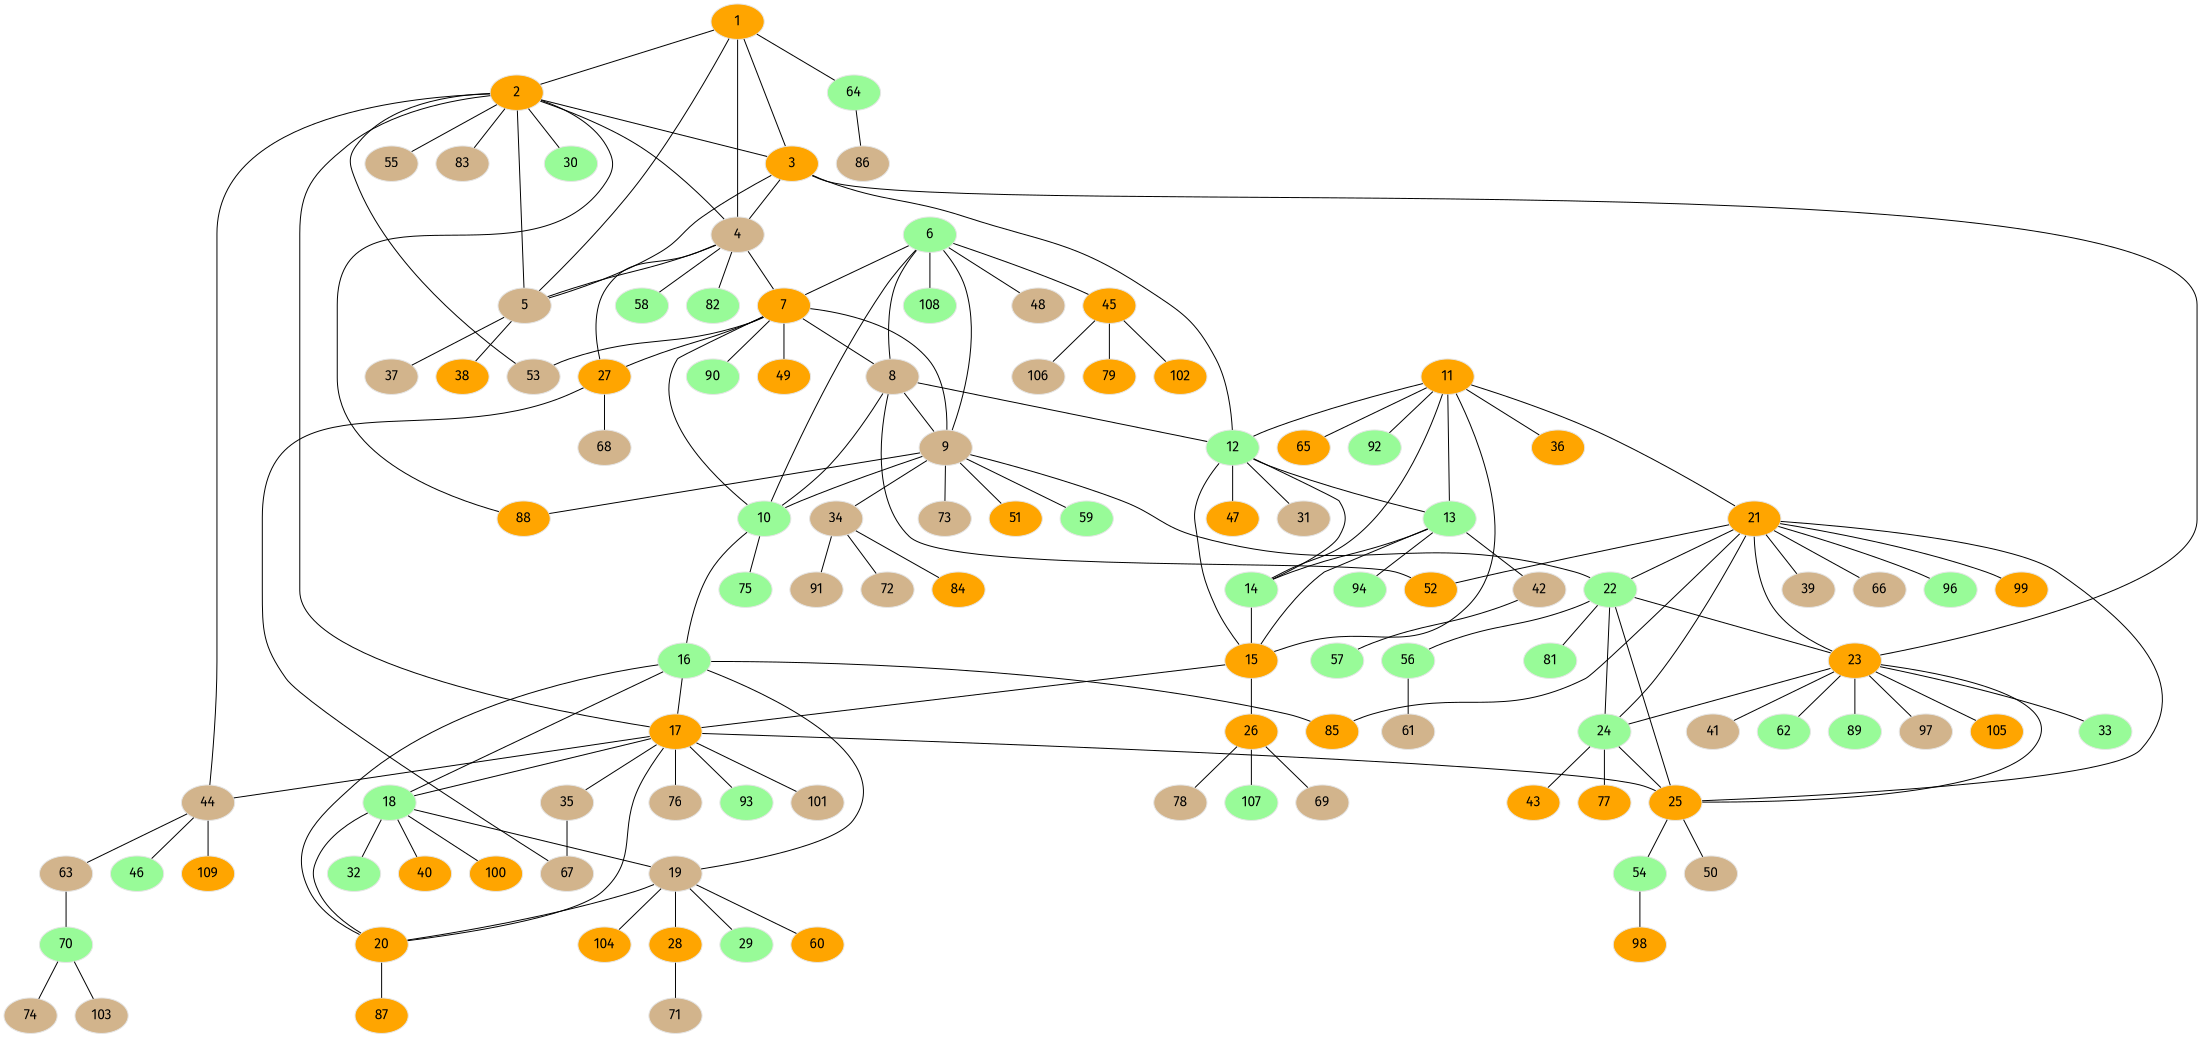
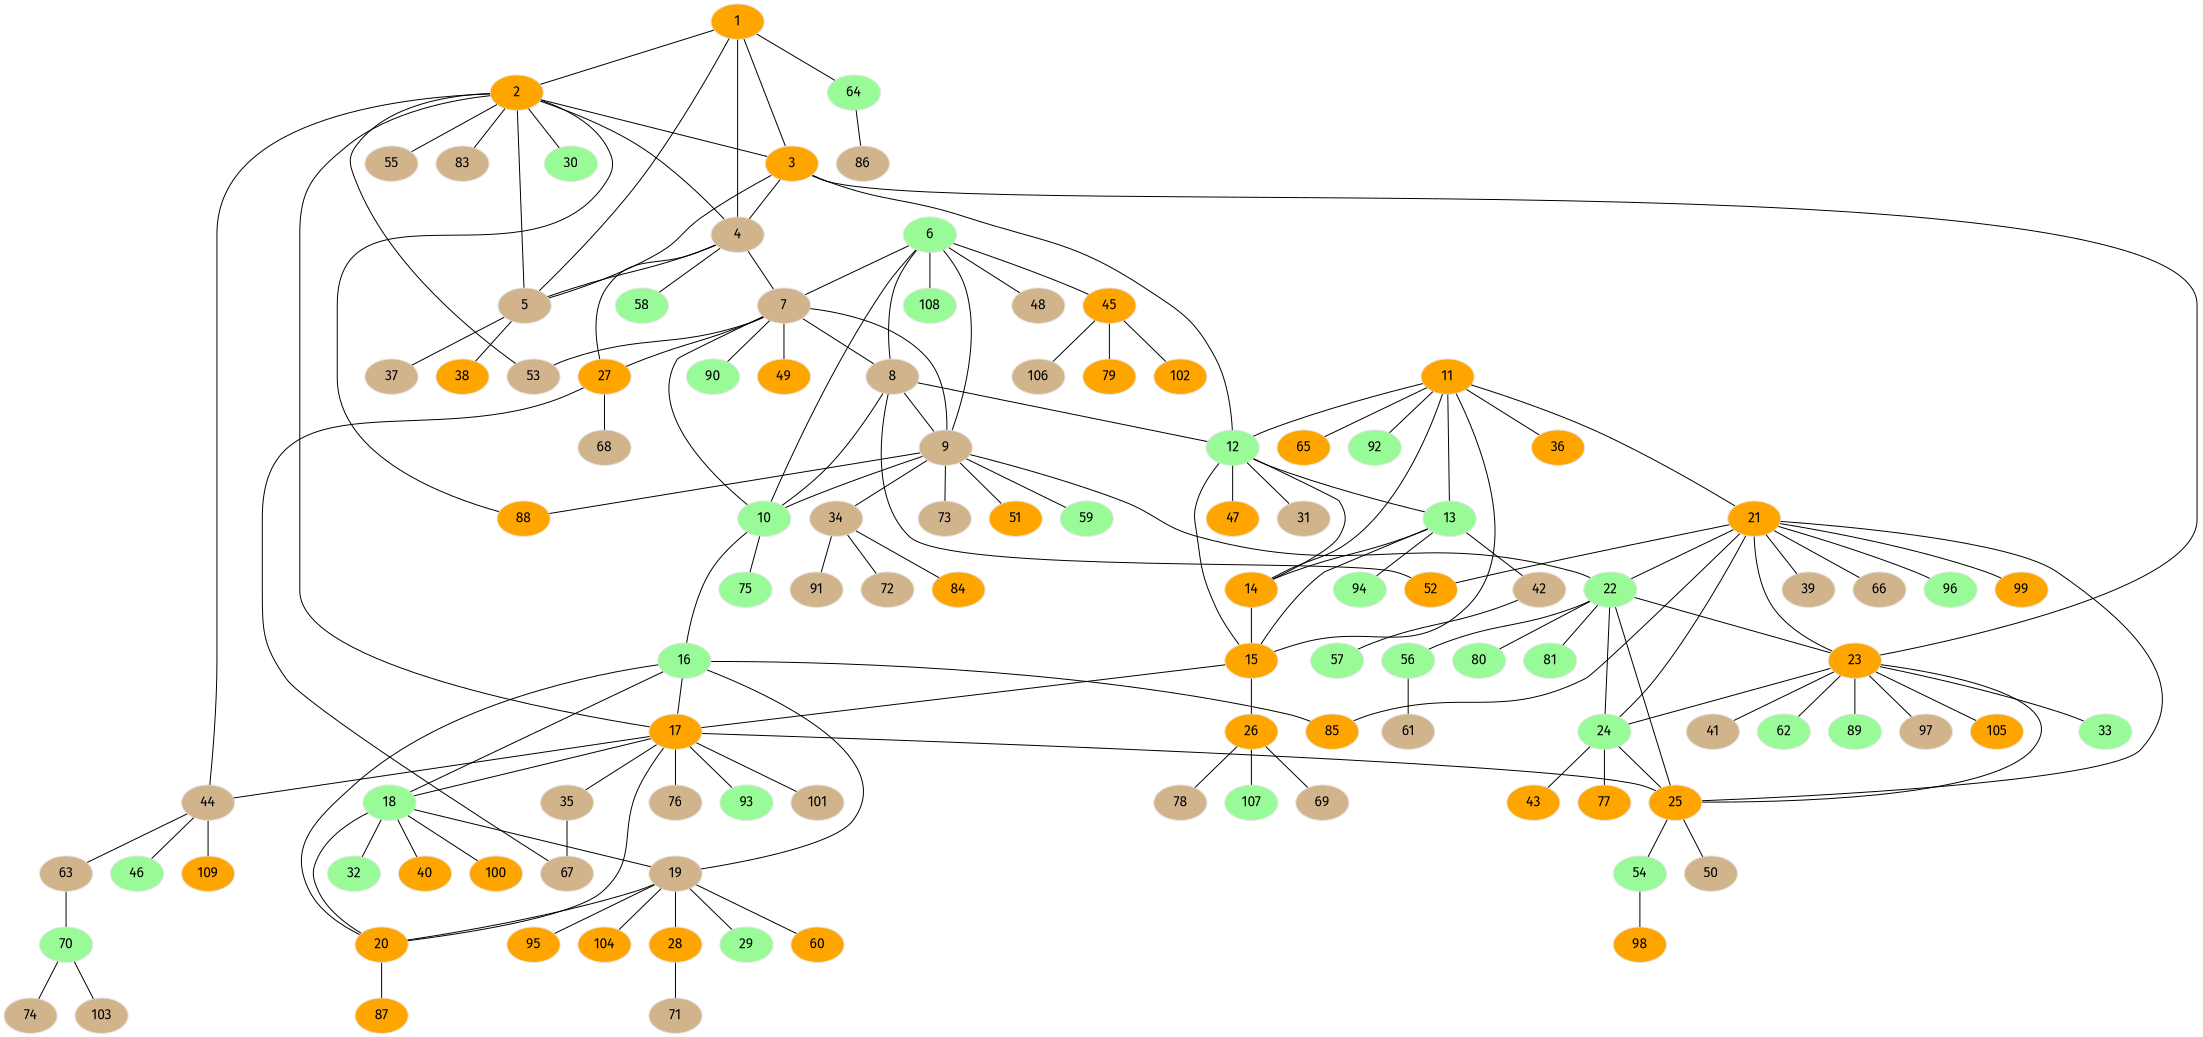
node "82": removed
node "7": fillcolor orange -> tan
node "14": fillcolor palegreen -> orange
node "80": added
node "95": added
